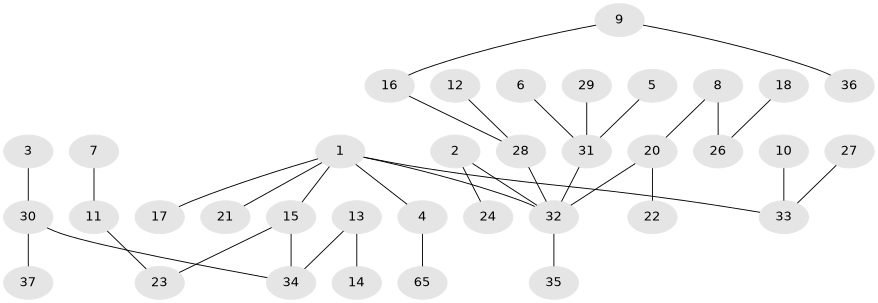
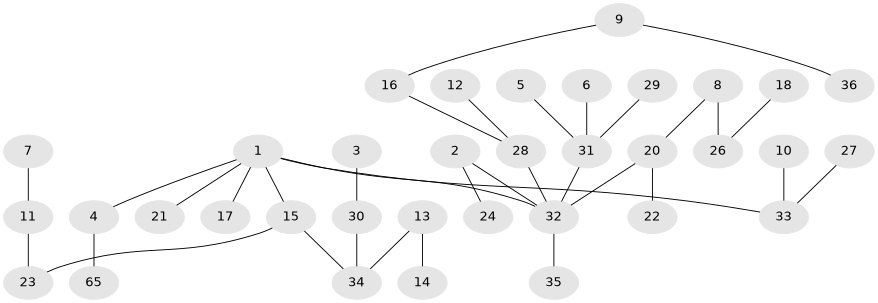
node "37": removed
